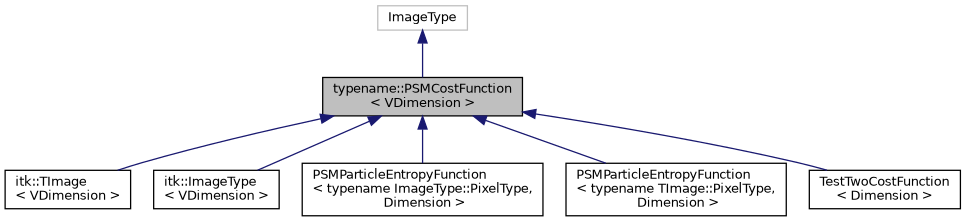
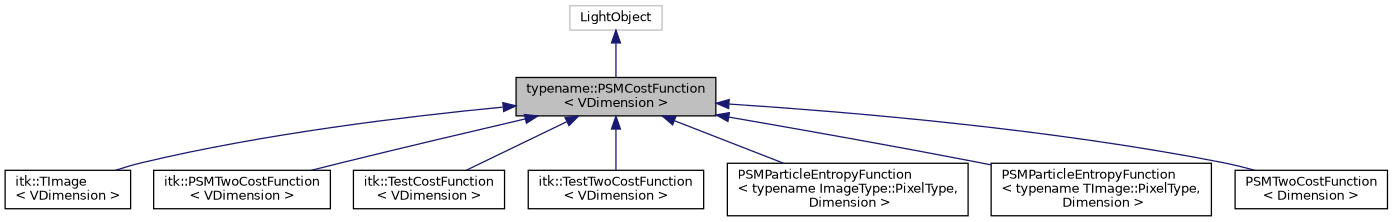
node "ImageType": label "ImageType" -> "LightObject"
node "itk::ImageType < VDimension >": label "itk::ImageType < VDimension >" -> "itk::TestCostFunction < VDimension >"
node "itk::PSMTwoCostFunction < VDimension >": added
node "itk::TestTwoCostFunction < VDimension >": added
node "TestTwoCostFunction < Dimension >": label "TestTwoCostFunction < Dimension >" -> "PSMTwoCostFunction < Dimension >"
